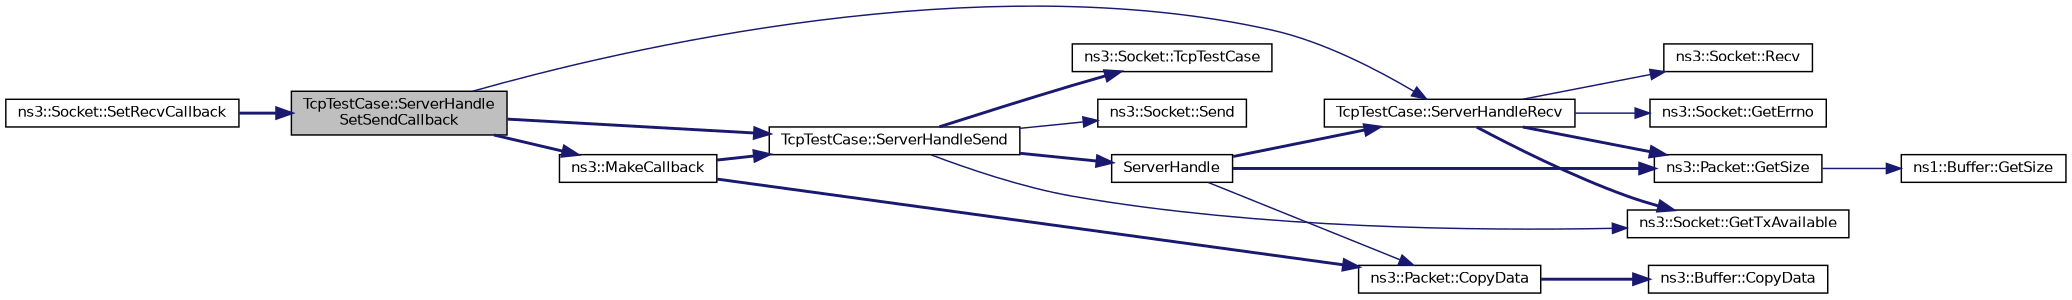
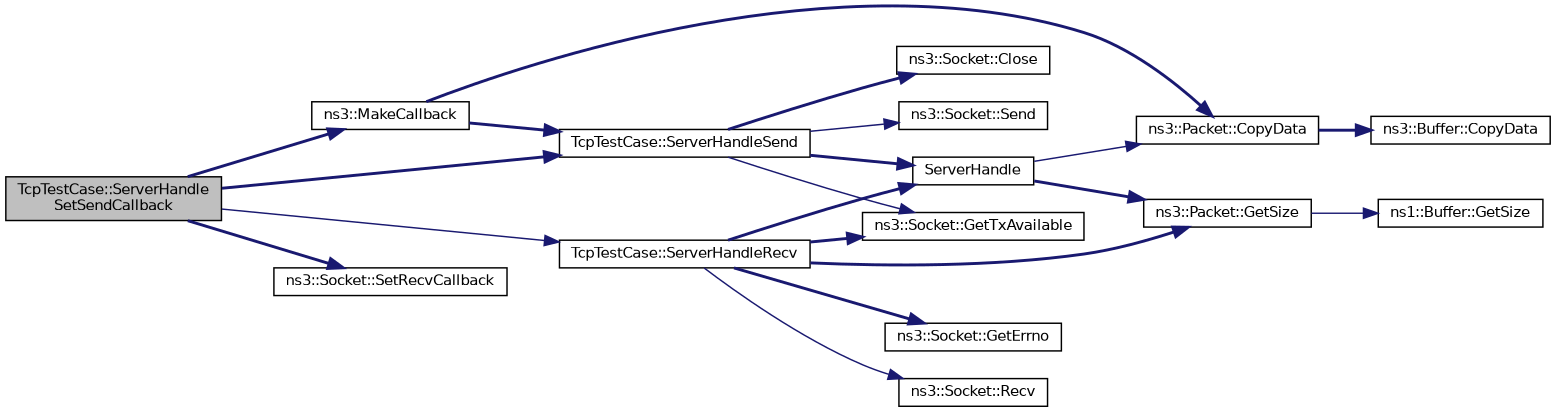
node "ns3::Socket::TcpTestCase": label "ns3::Socket::TcpTestCase" -> "ns3::Socket::Close"
edge "ns3::Socket::SetRecvCallback" -> "TcpTestCase::ServerHandle SetSendCallback": reversed
edge "TcpTestCase::ServerHandleRecv" -> "ns3::Socket::GetErrno": style solid -> bold
edge "ServerHandle" -> "TcpTestCase::ServerHandleRecv": reversed
